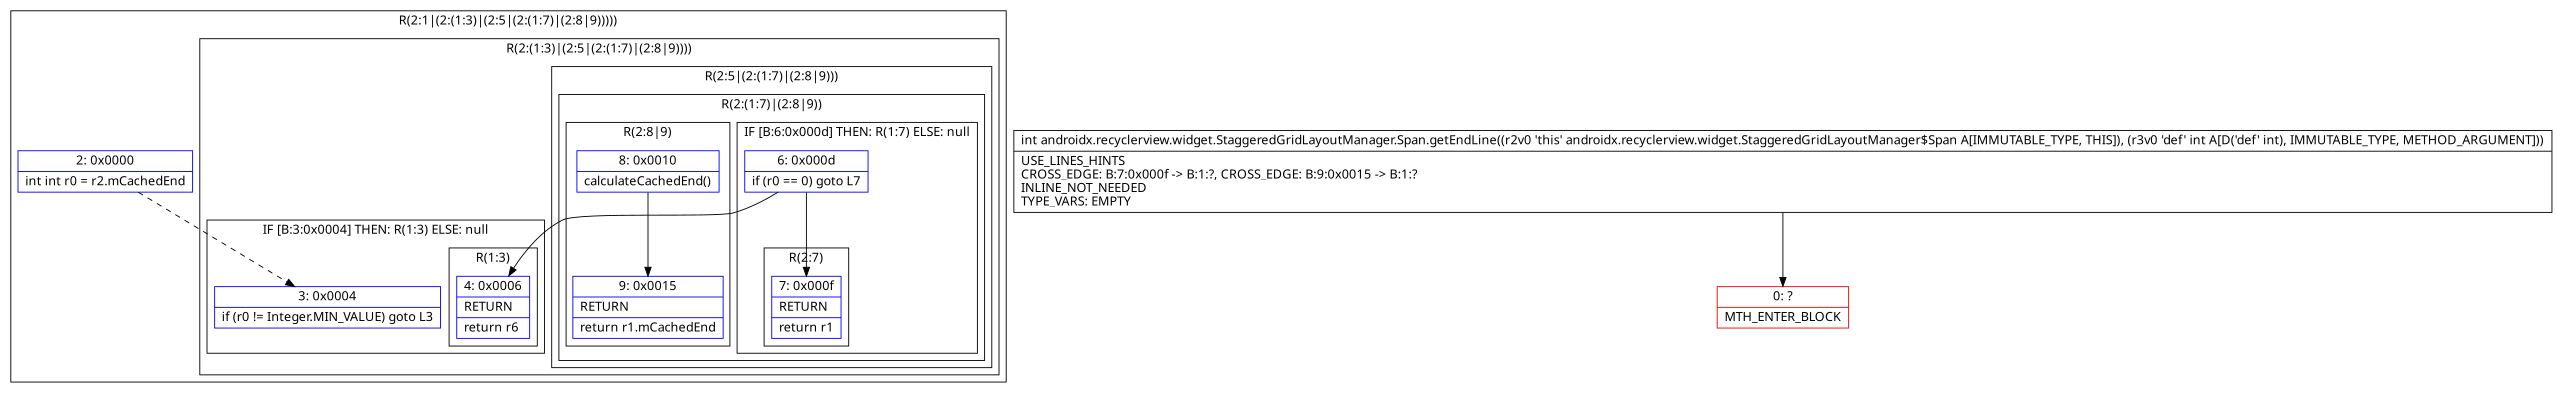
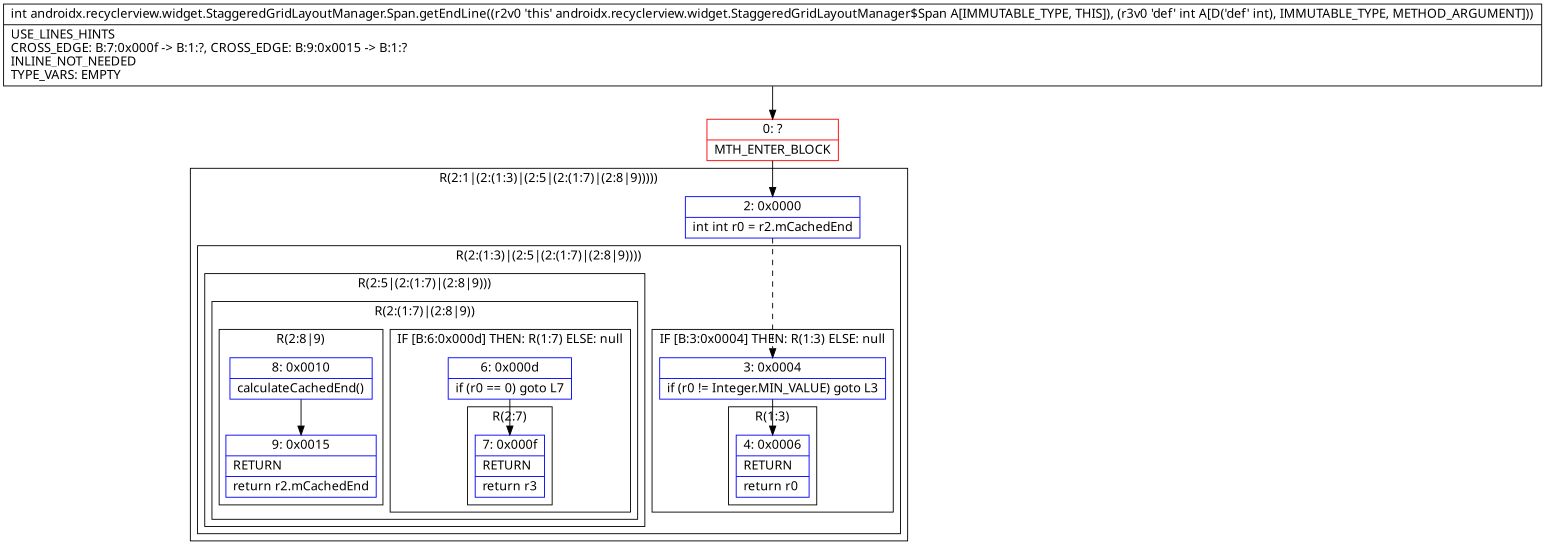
edge "0: ?" -> "2: 0x0000": added
edge "6: 0x000d" -> "4: 0x0006": now "3: 0x0004" -> "4: 0x0006"
node "4: 0x0006": text "return r6" -> "return r0"
node "9: 0x0015": text "return r1.mCachedEnd" -> "return r2.mCachedEnd"
node "7: 0x000f": text "return r1" -> "return r3"
